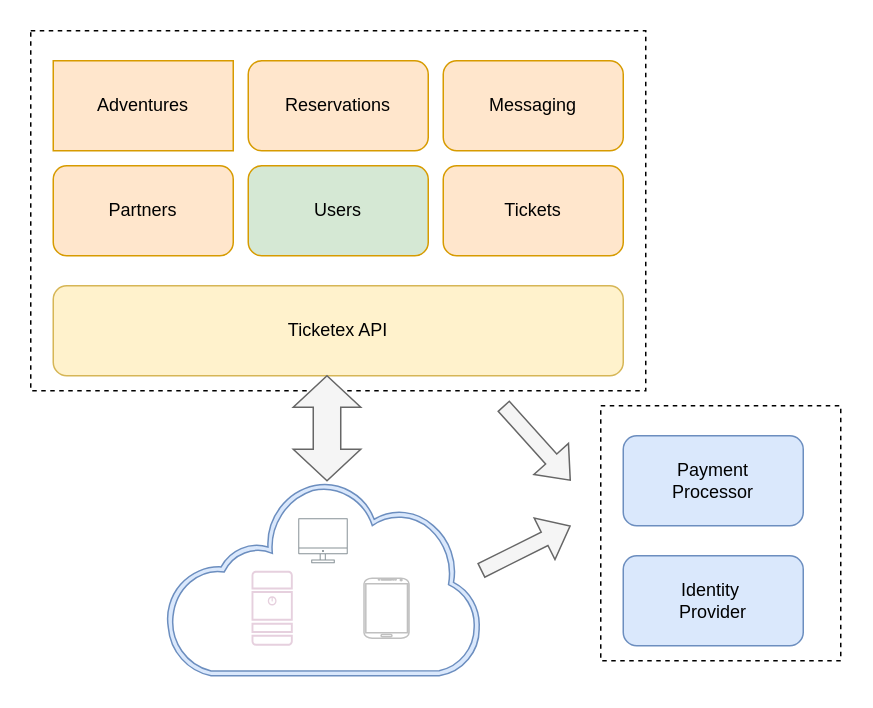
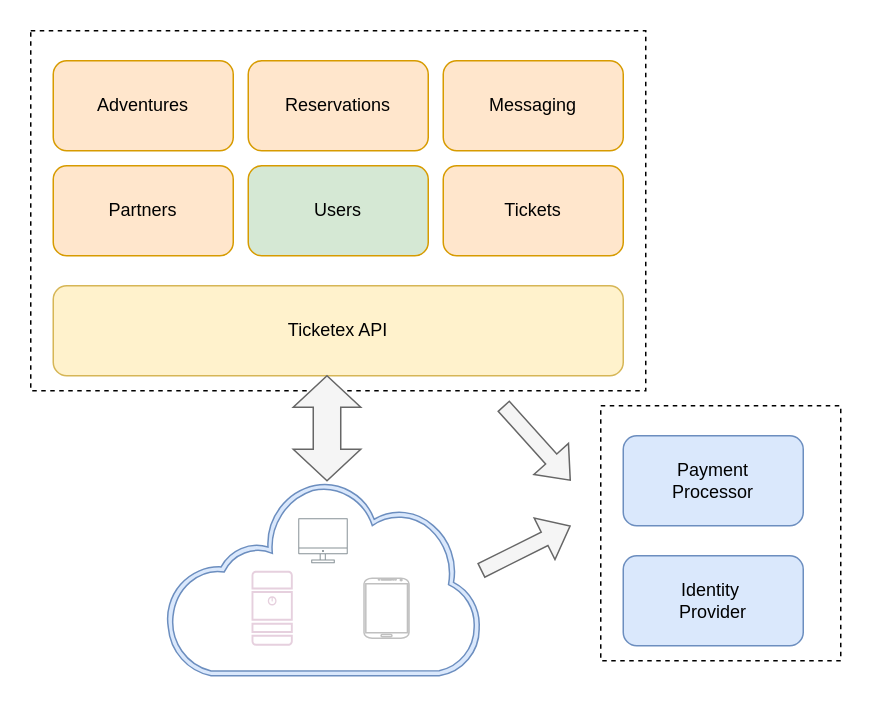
node "Adventures": shape rectangle -> rounded rectangle
